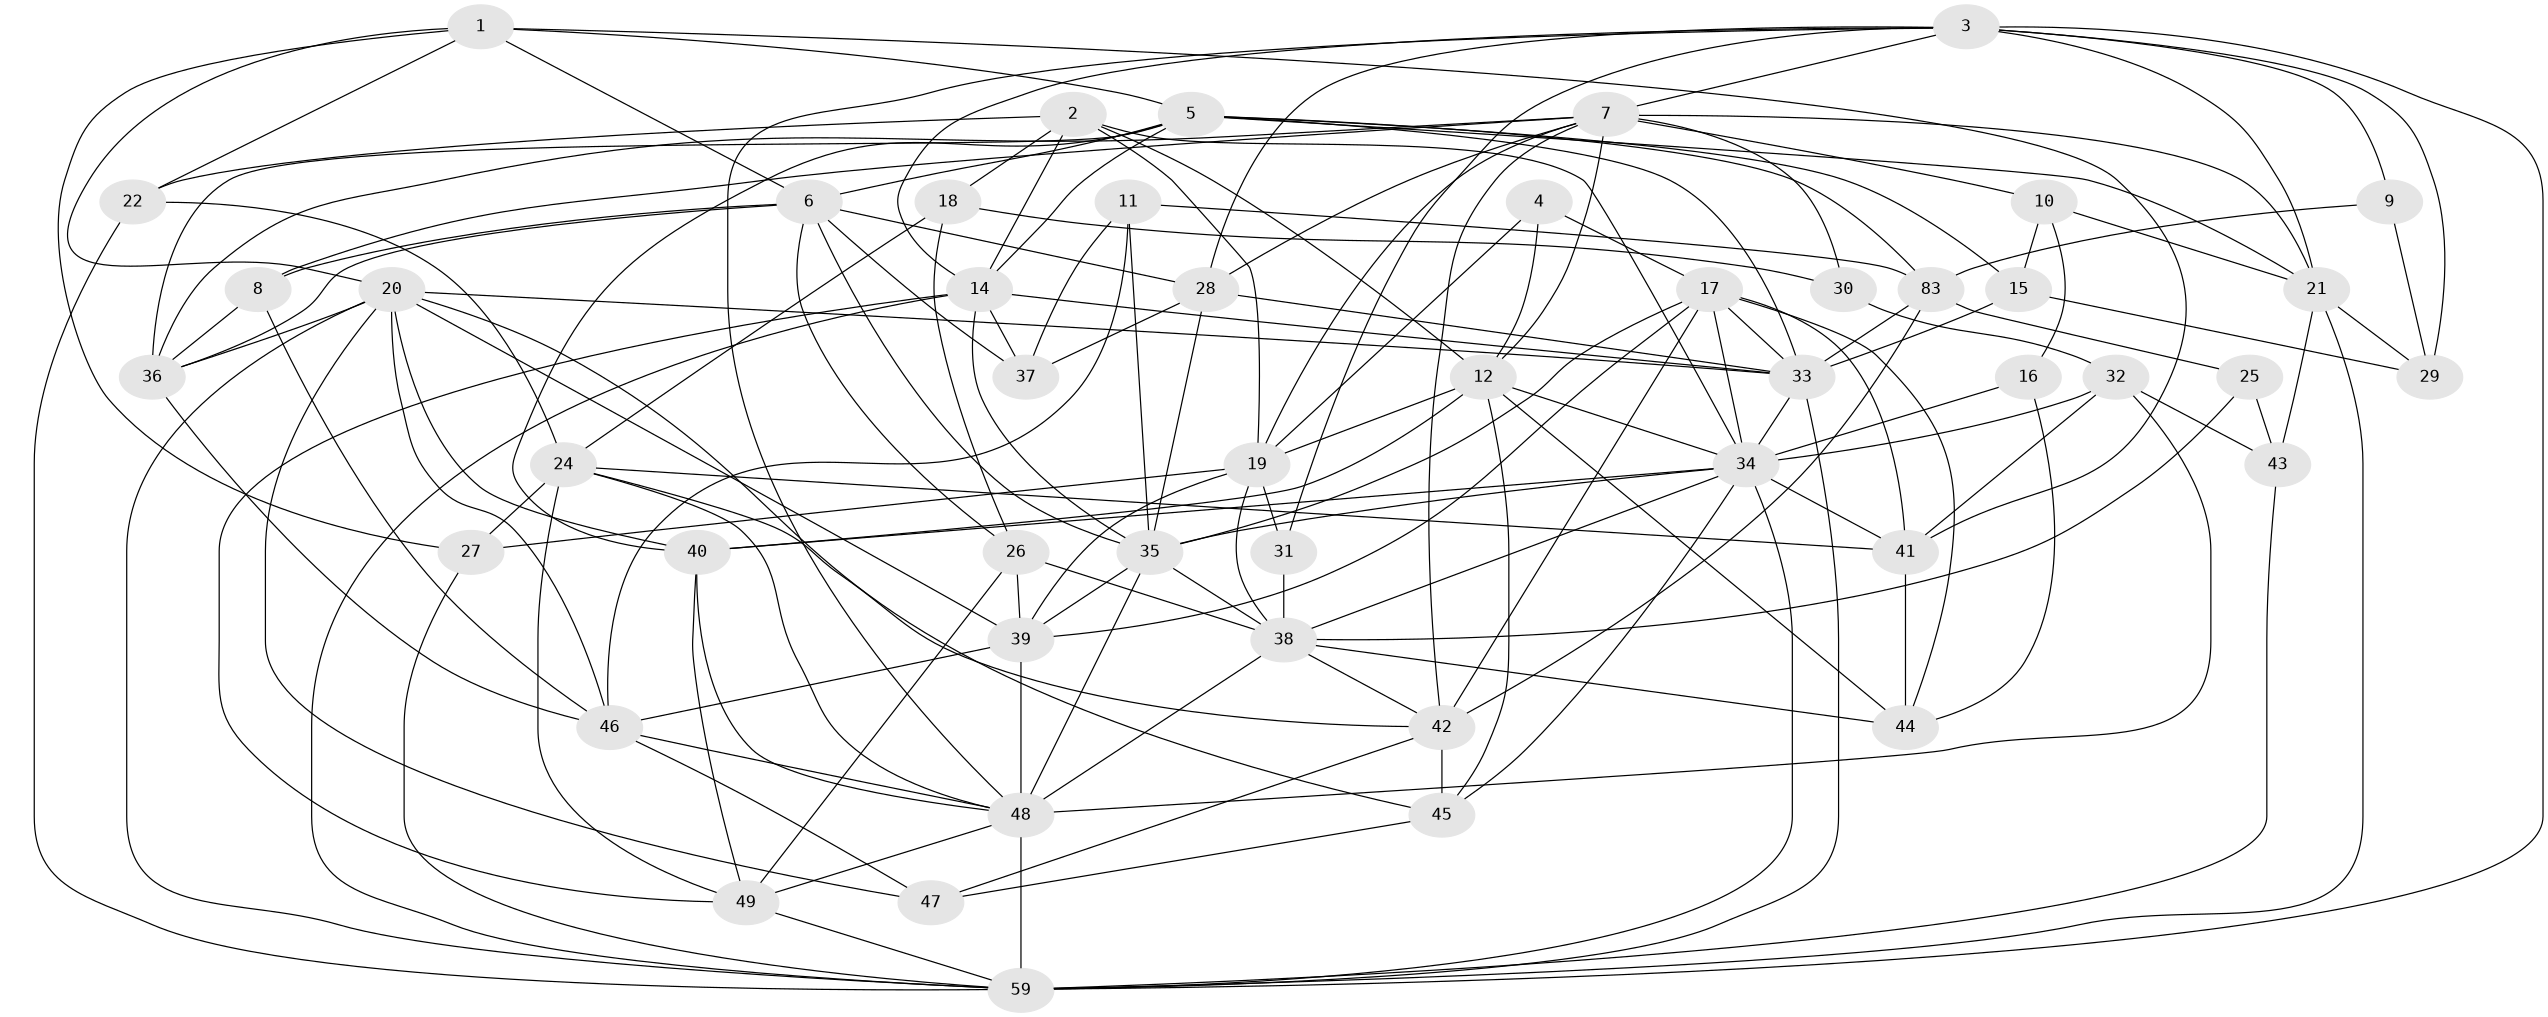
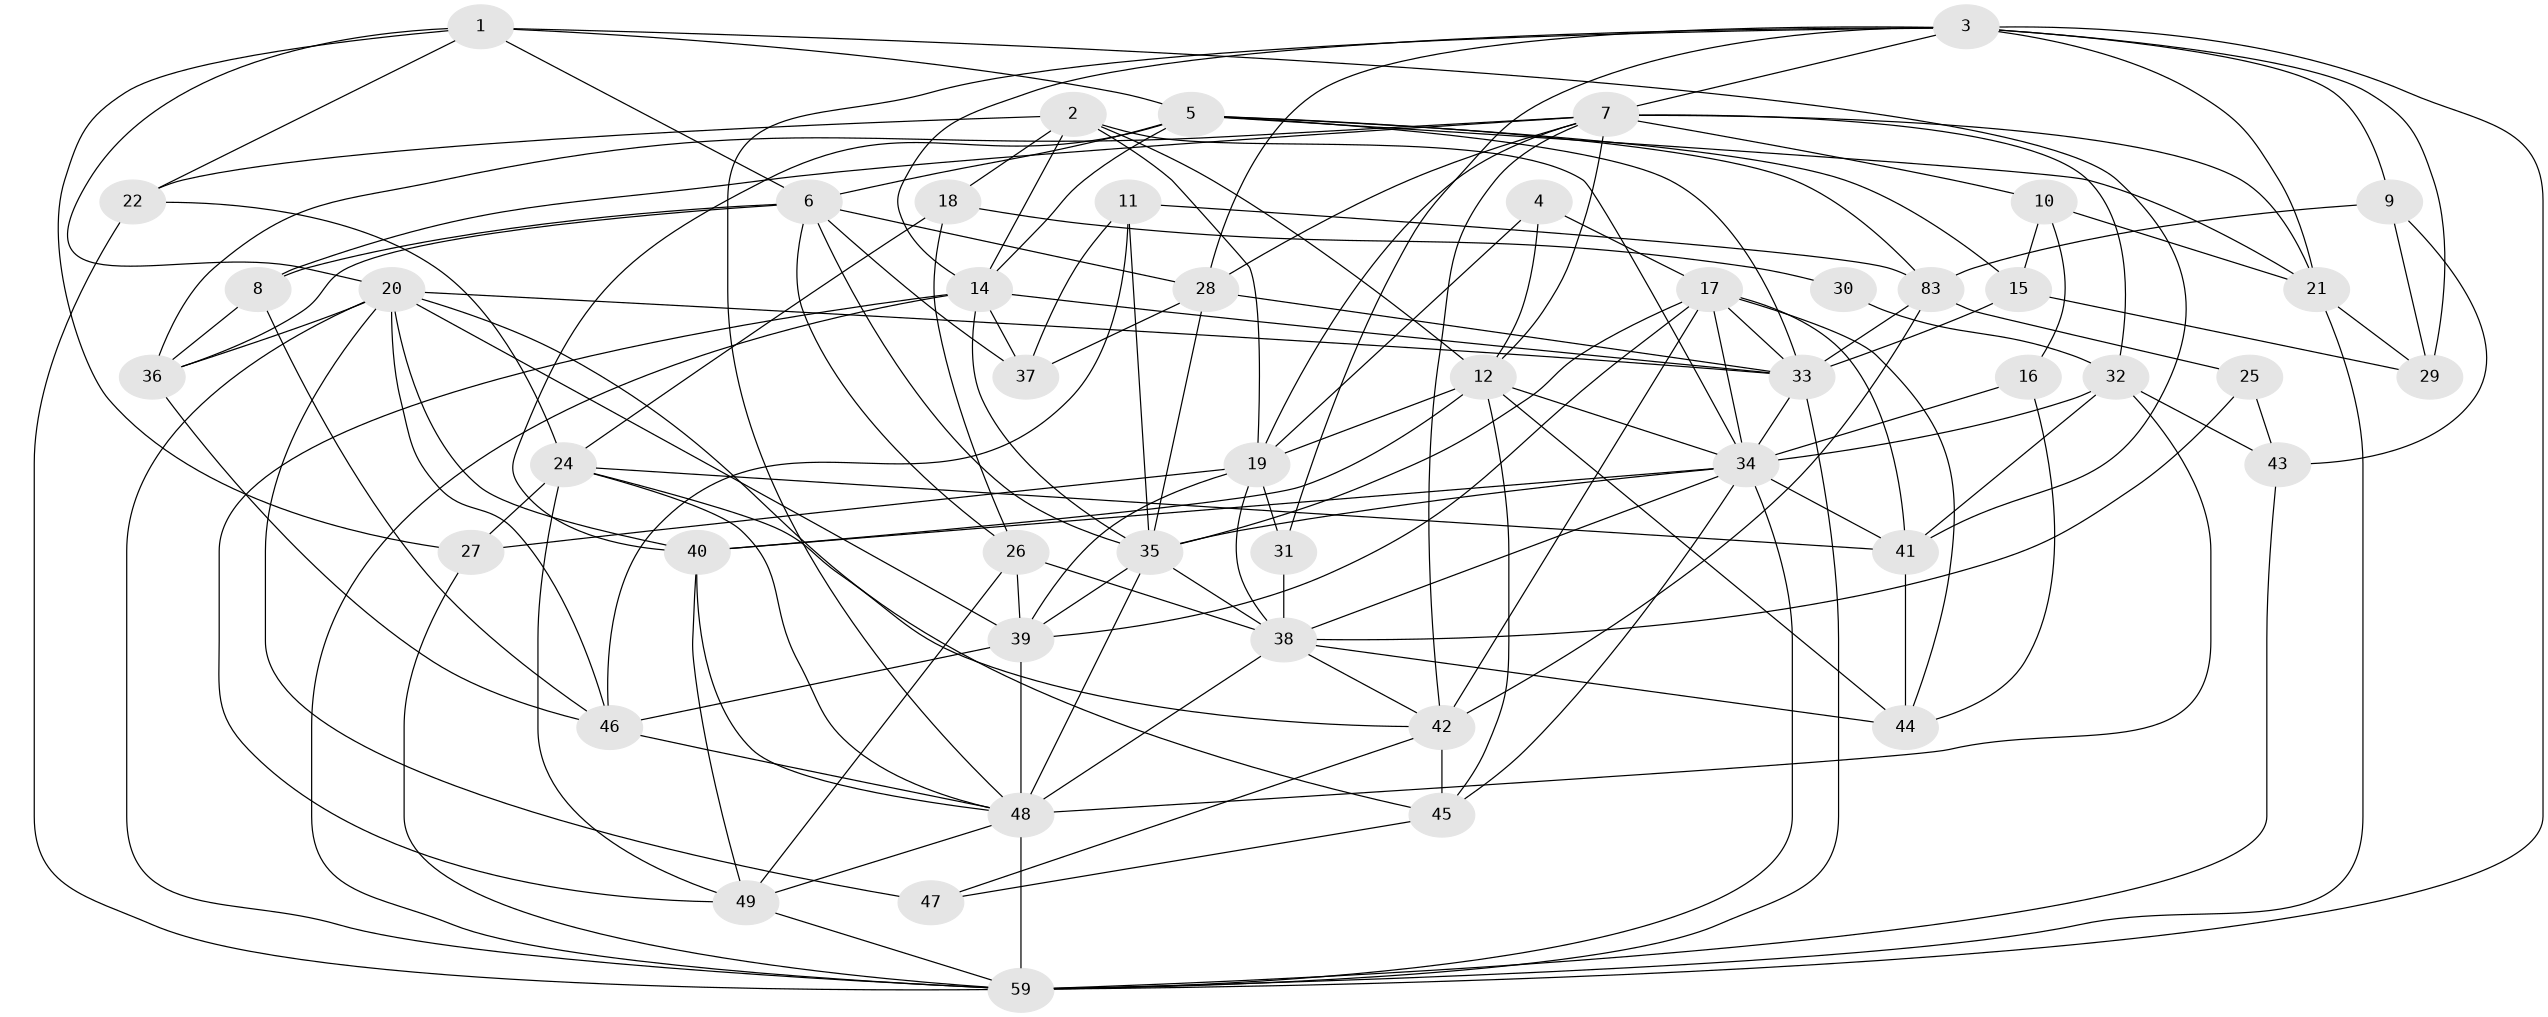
edge "5" -- "36": removed
edge "7" -- "30": now "7" -- "32"
edge "21" -- "43": now "9" -- "43"
edge "46" -- "47": removed
